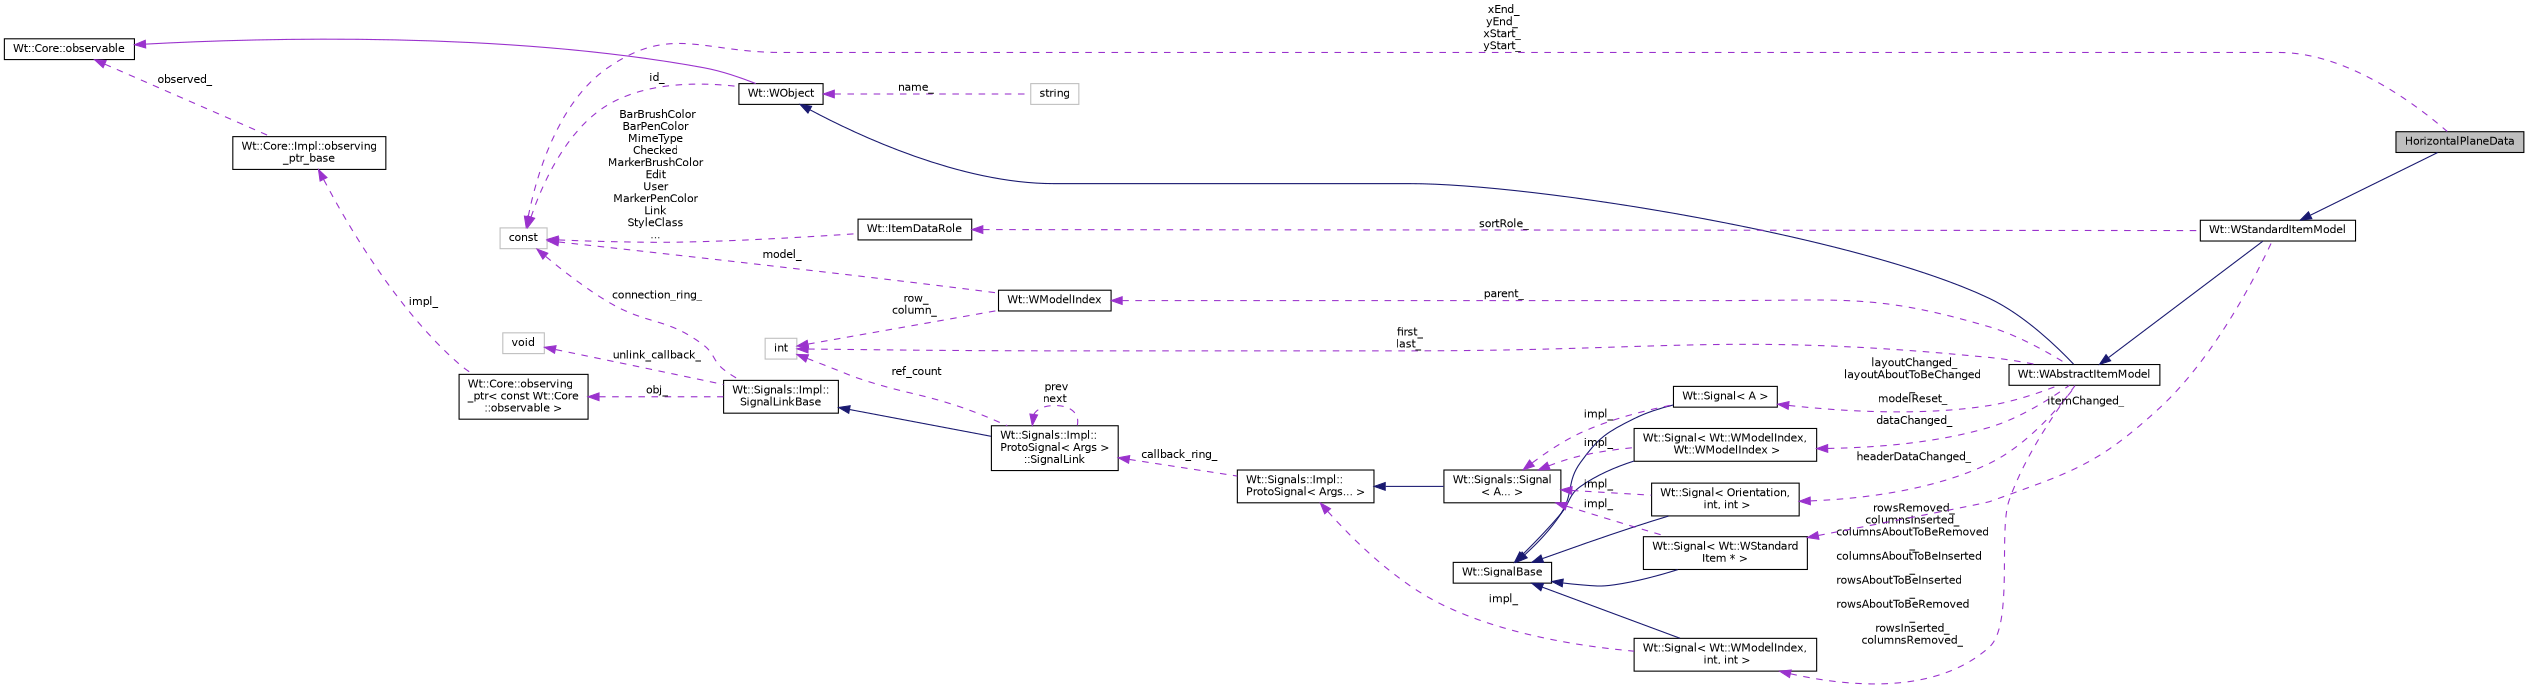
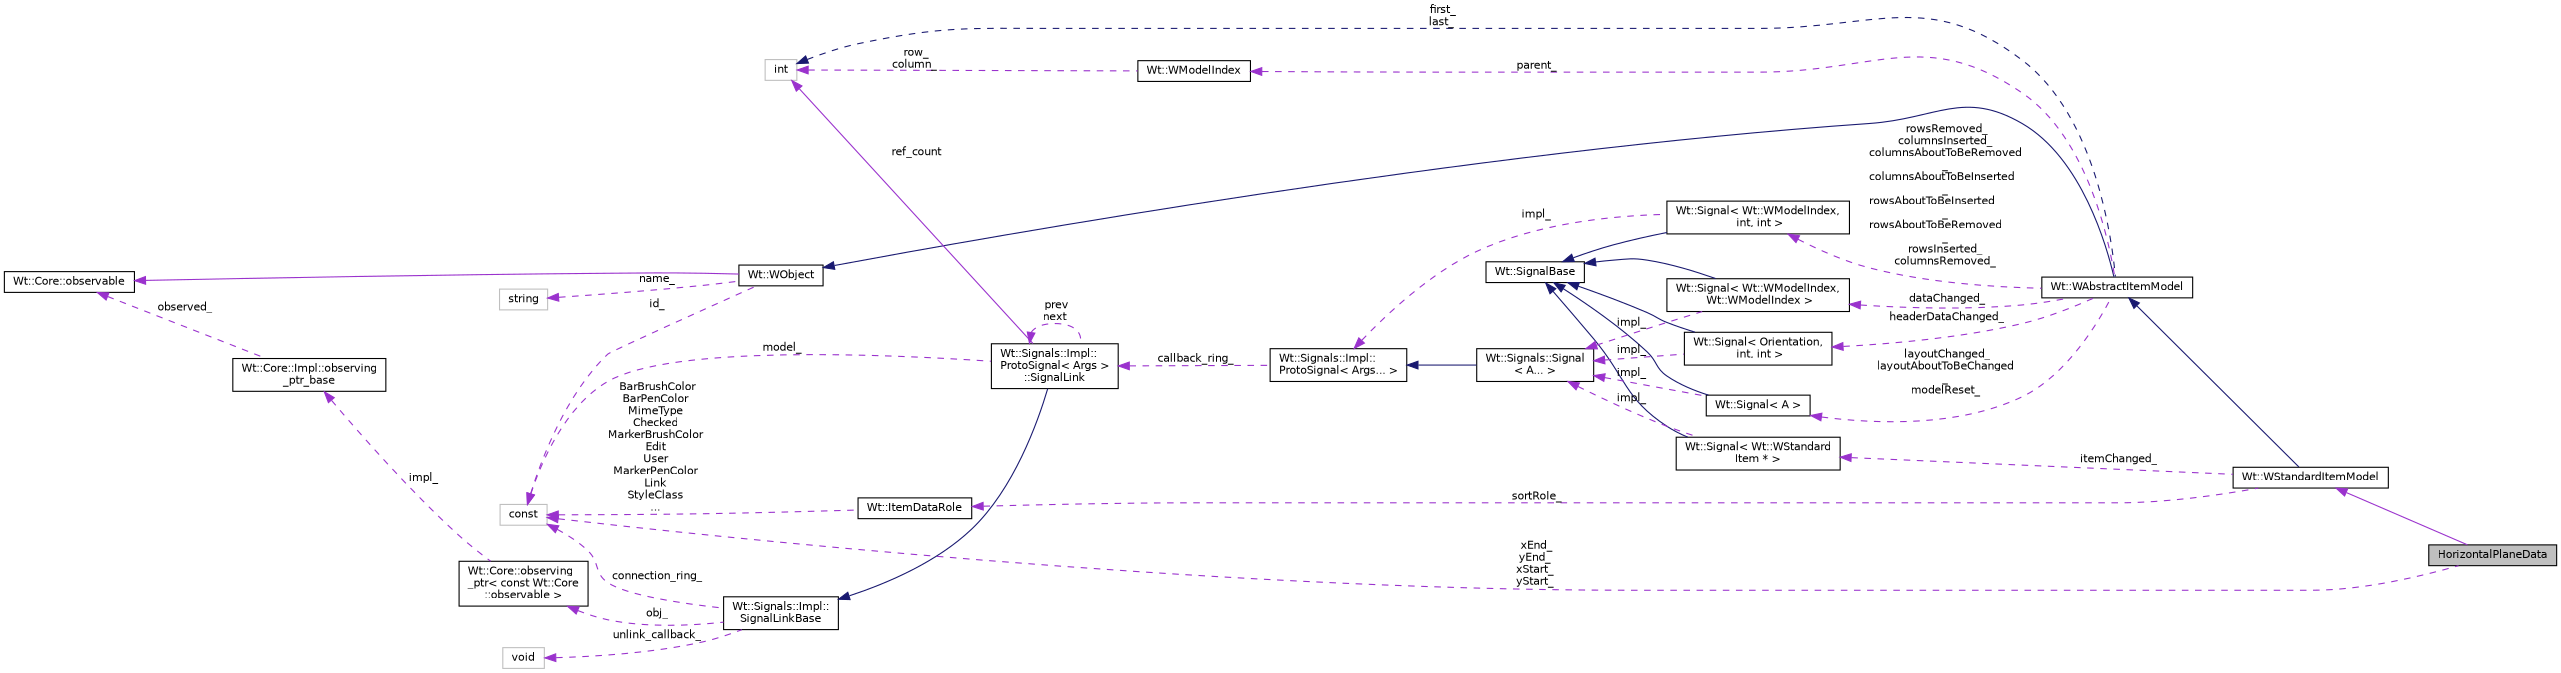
edge "string" -> "Wt::WObject": reversed
edge "HorizontalPlaneData" -> "Wt::WStandardItemModel": color midnightblue -> darkorchid3
edge "Wt::WModelIndex" -> "const": now "Wt::Signals::Impl:: ProtoSignal< Args > ::SignalLink" -> "const"
edge "Wt::WAbstractItemModel" -> "int": color darkorchid3 -> midnightblue
edge "Wt::Signals::Impl:: ProtoSignal< Args > ::SignalLink" -> "int": style dashed -> solid
